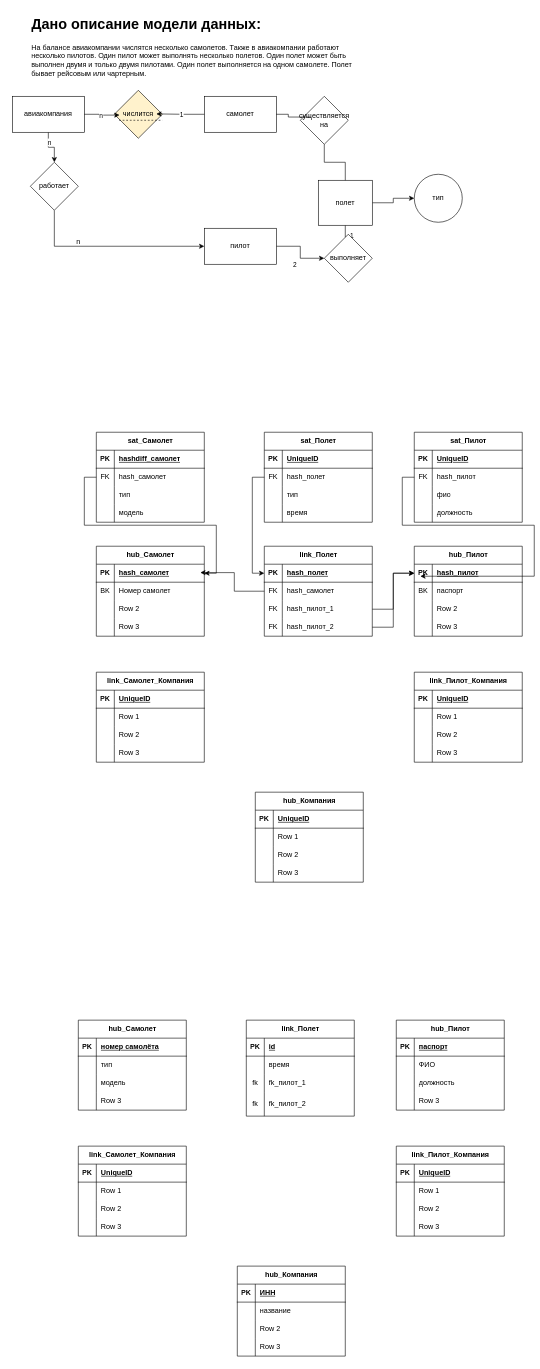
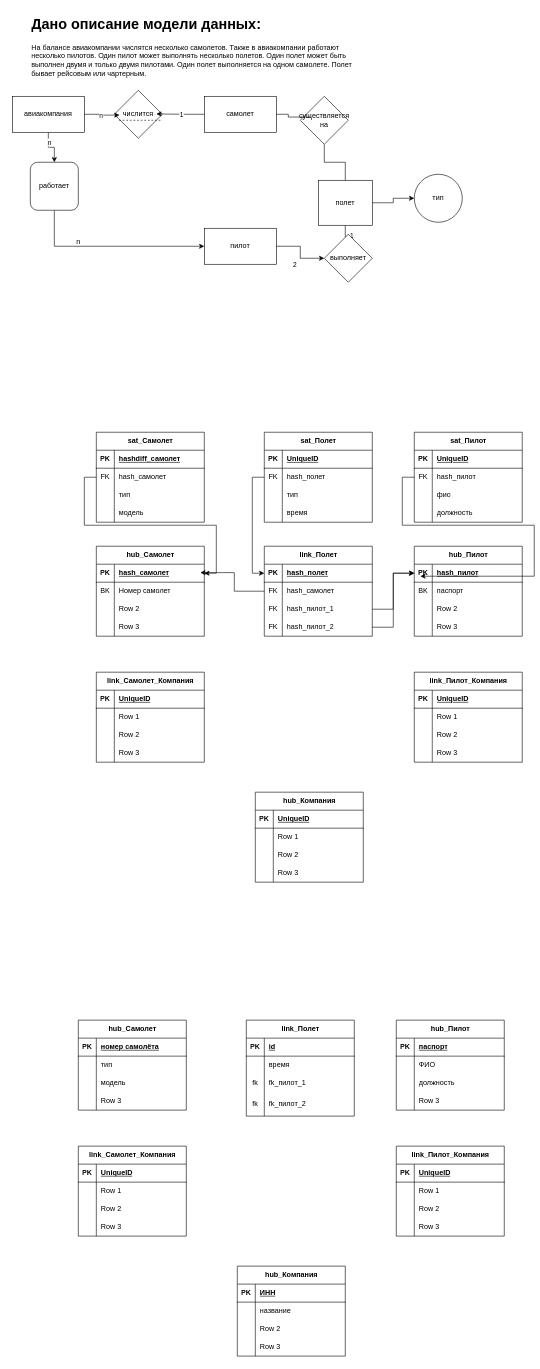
node "числится": fillcolor #fff2cc -> #ffffff
node "работает": shape diamond -> rounded rectangle
